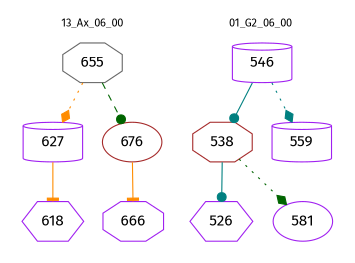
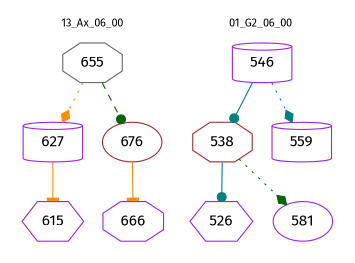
node "618": label "618" -> "615"
